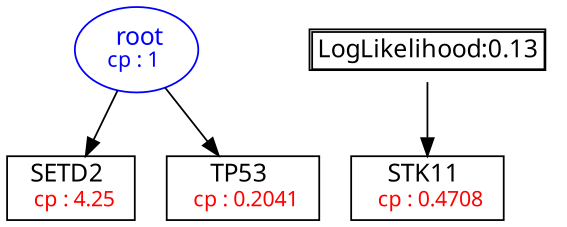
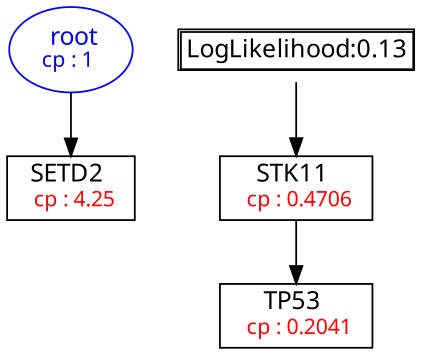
edge "root" -> "TP53": now "STK11" -> "TP53"
node "STK11": text "cp : 0.4708" -> "cp : 0.4706"
